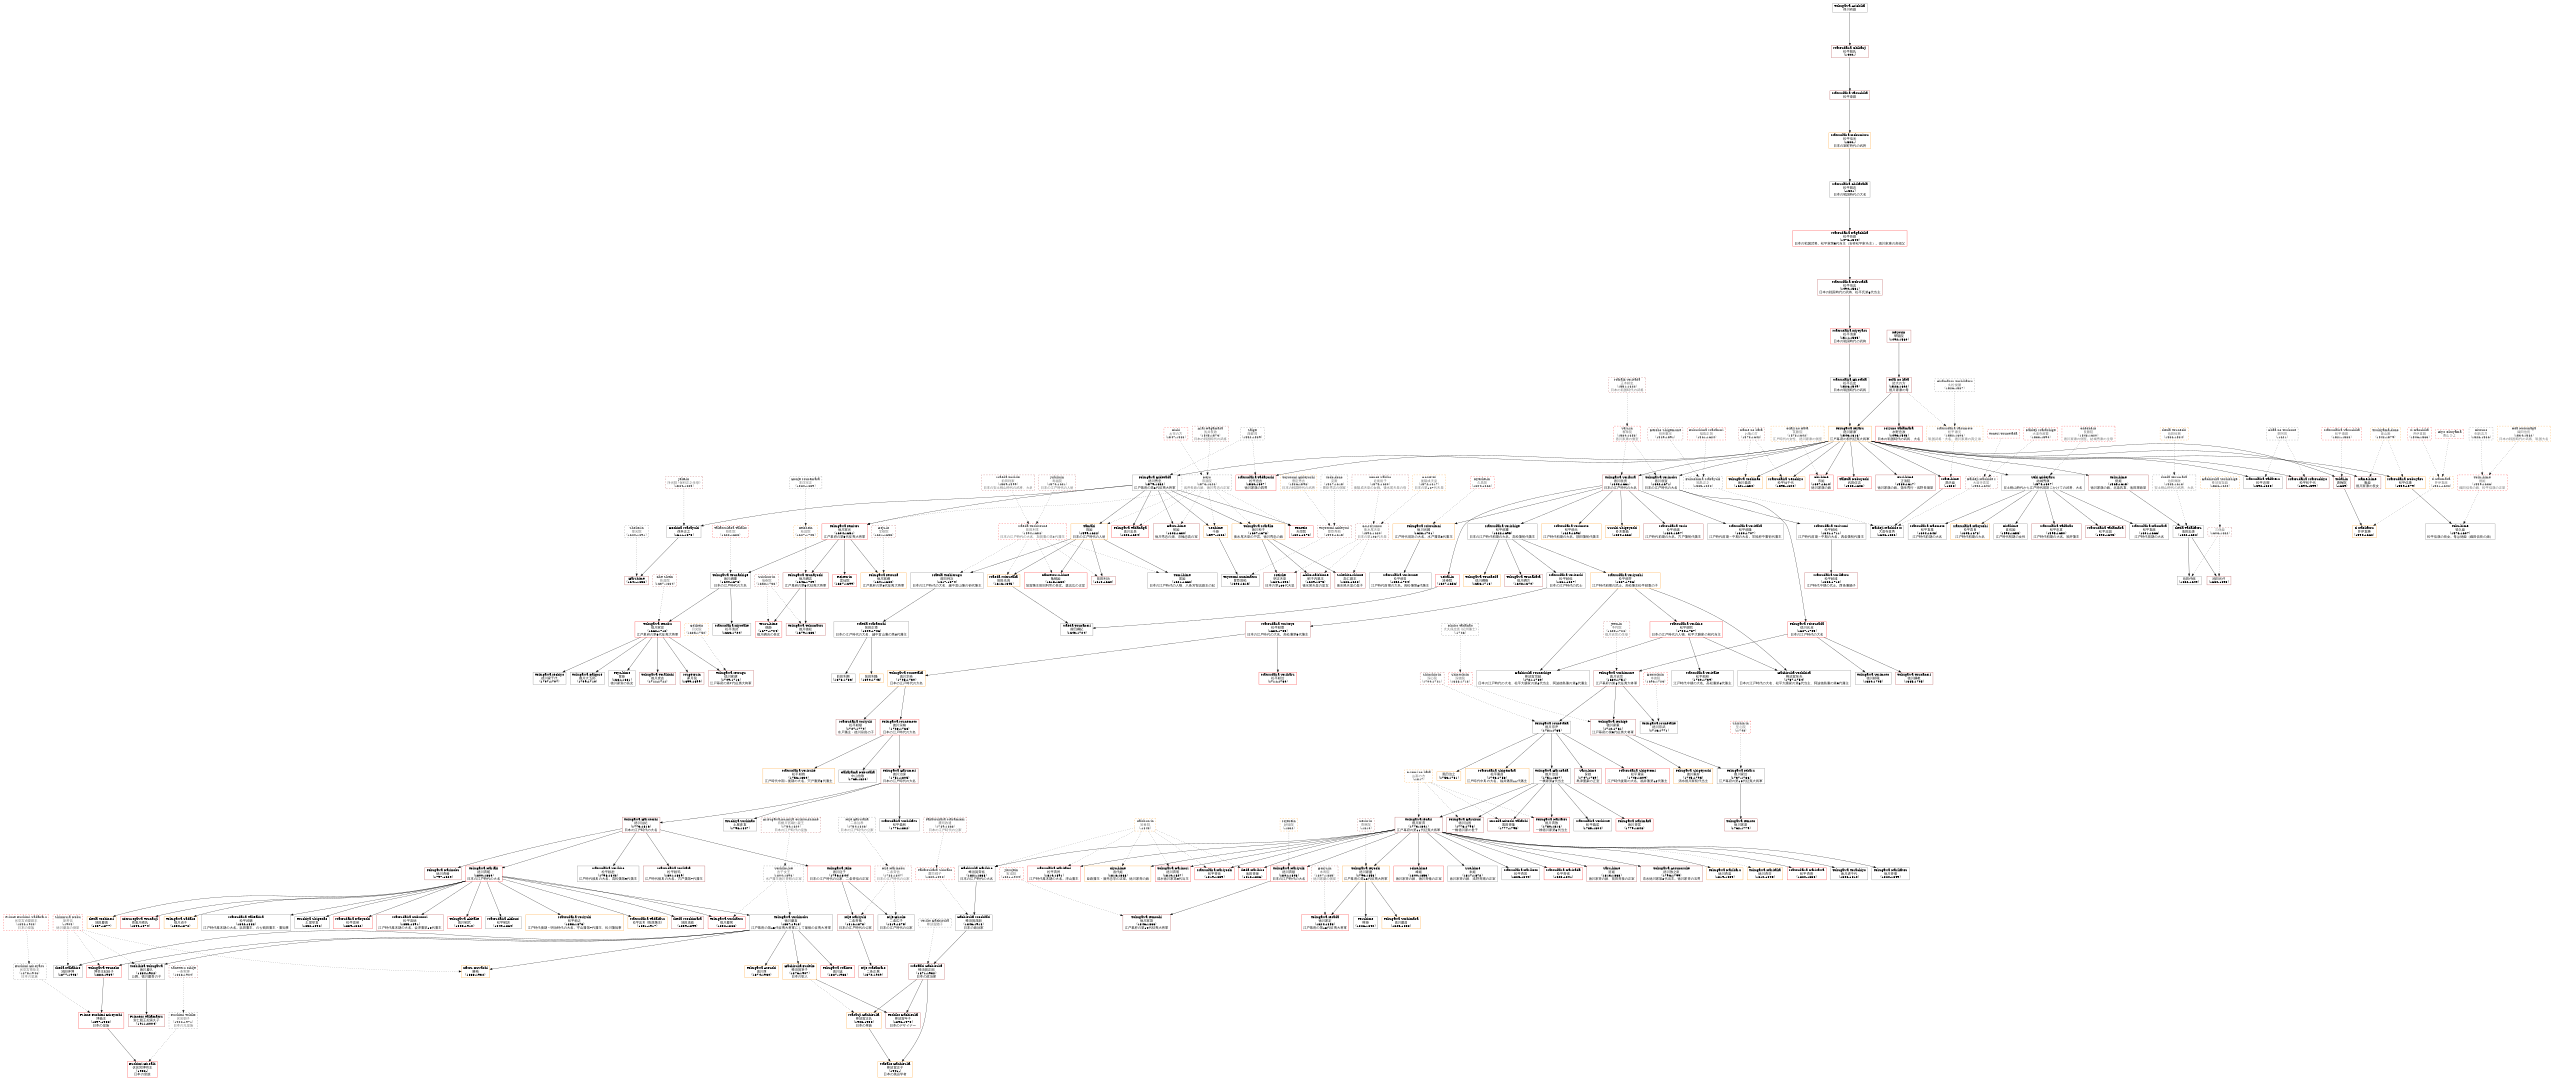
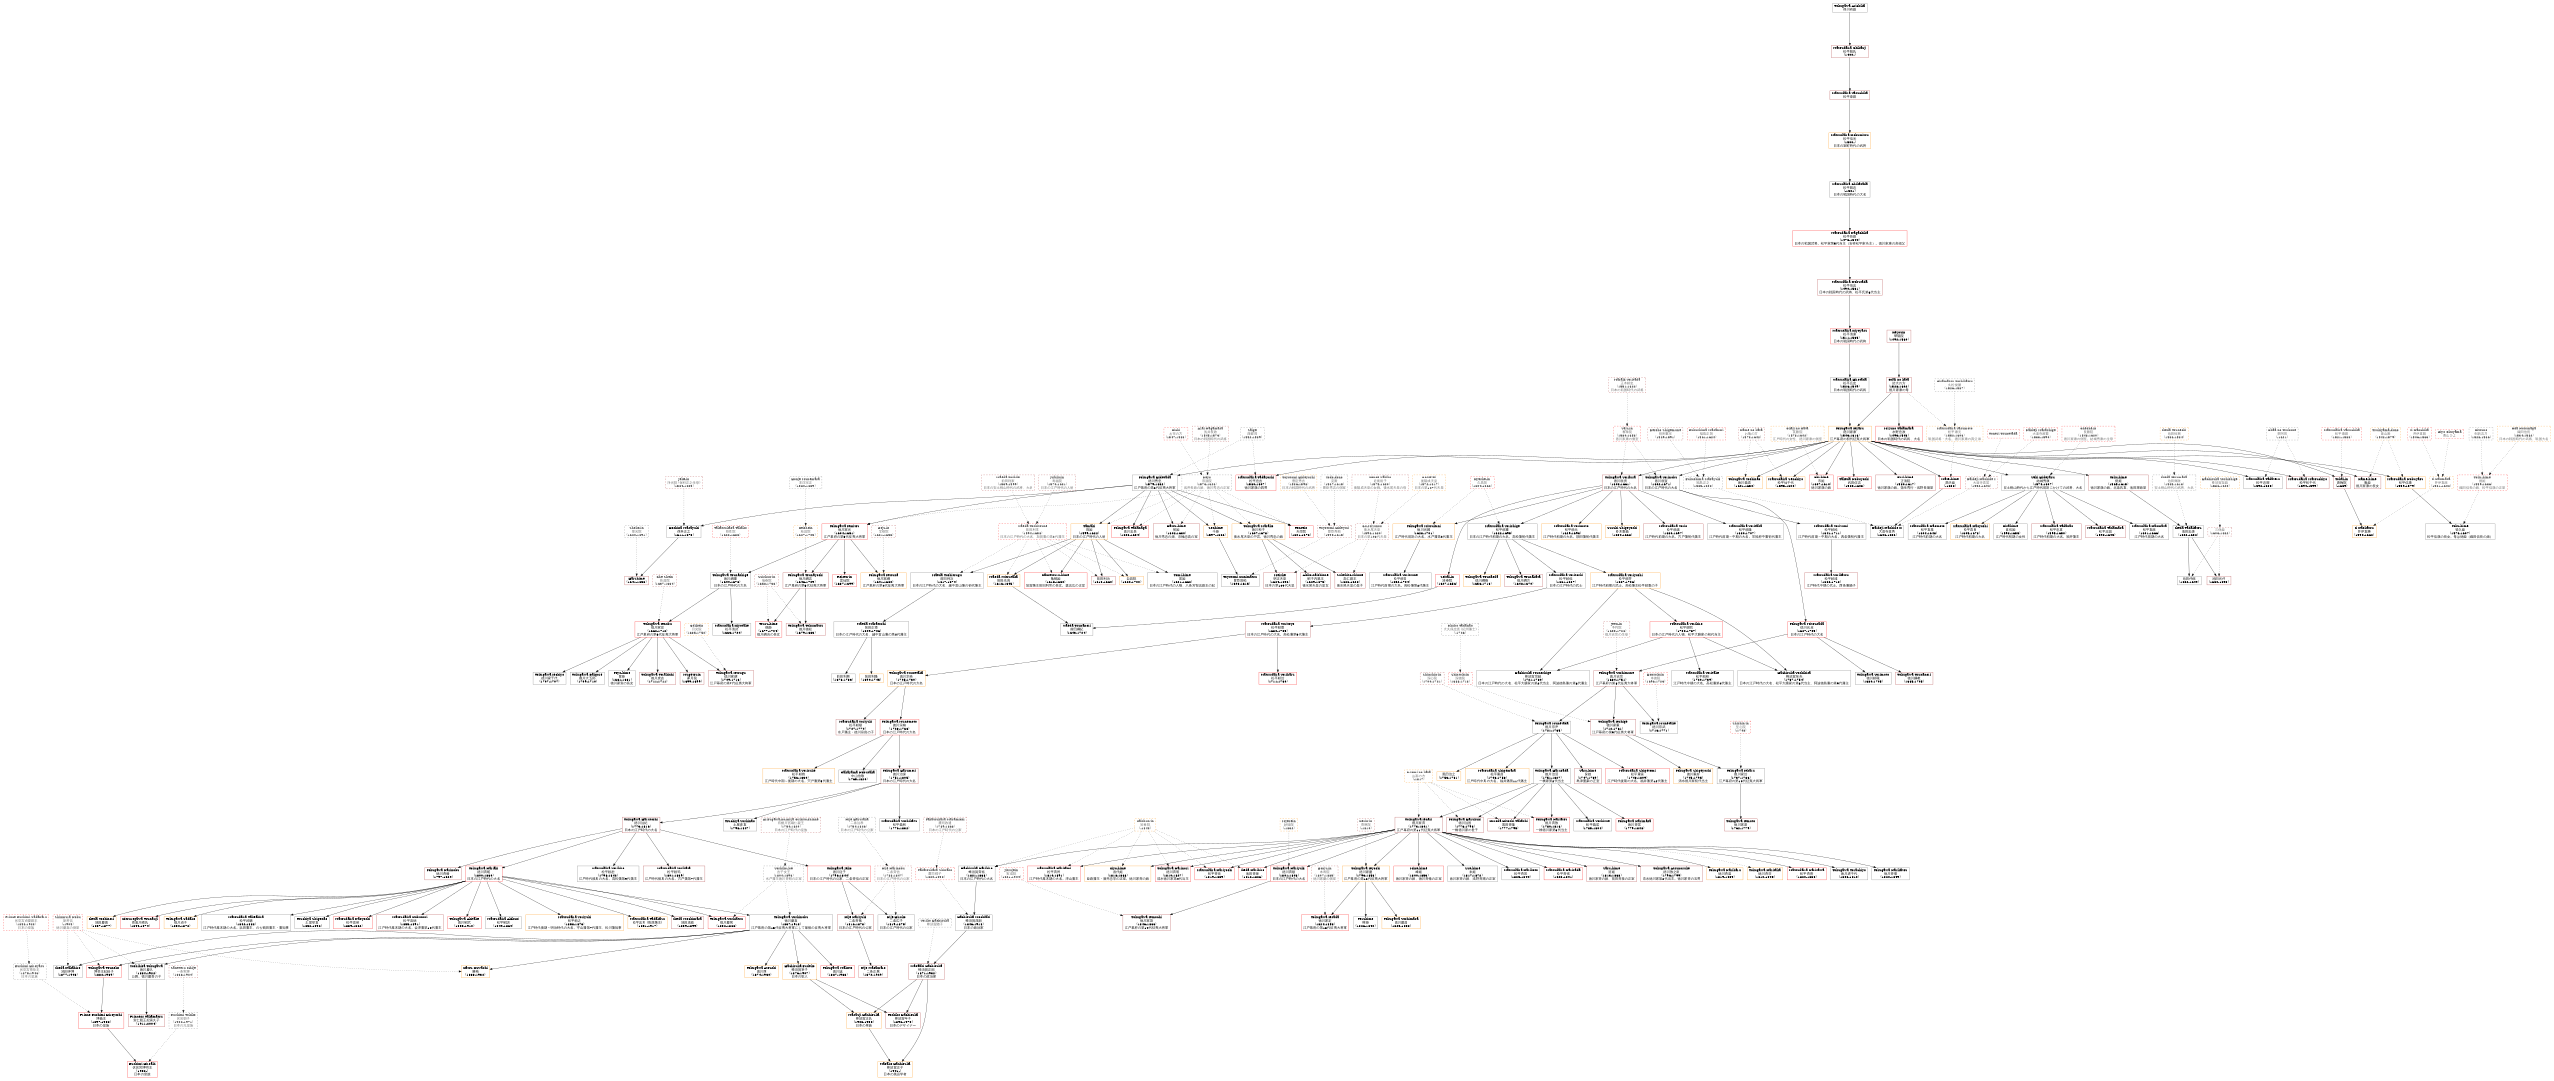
edge "Kyūshō-in 久昌院 (1604-1662)" -> "Matsudaira Yorishige 松平頼重 (1622-1695) 日本の江戸時代初期の大名。高松藩初代藩主": added
edge "Go-Mizunoo 後水尾天皇 (1596-1680) 日本の第108代天皇" -> "Akiko-naishinnō 昭子内親王 (1629-1675) 後水尾天皇の皇女": removed
node "自昌院 (1620-1700)": added
edge "Hachisuka Fudeko 蜂須賀筆子 (1876-1907) 日本の歌人" -> "Masauji Hachisuka 蜂須賀正氏 (1903-1953) 日本の華族": style dotted -> solid
